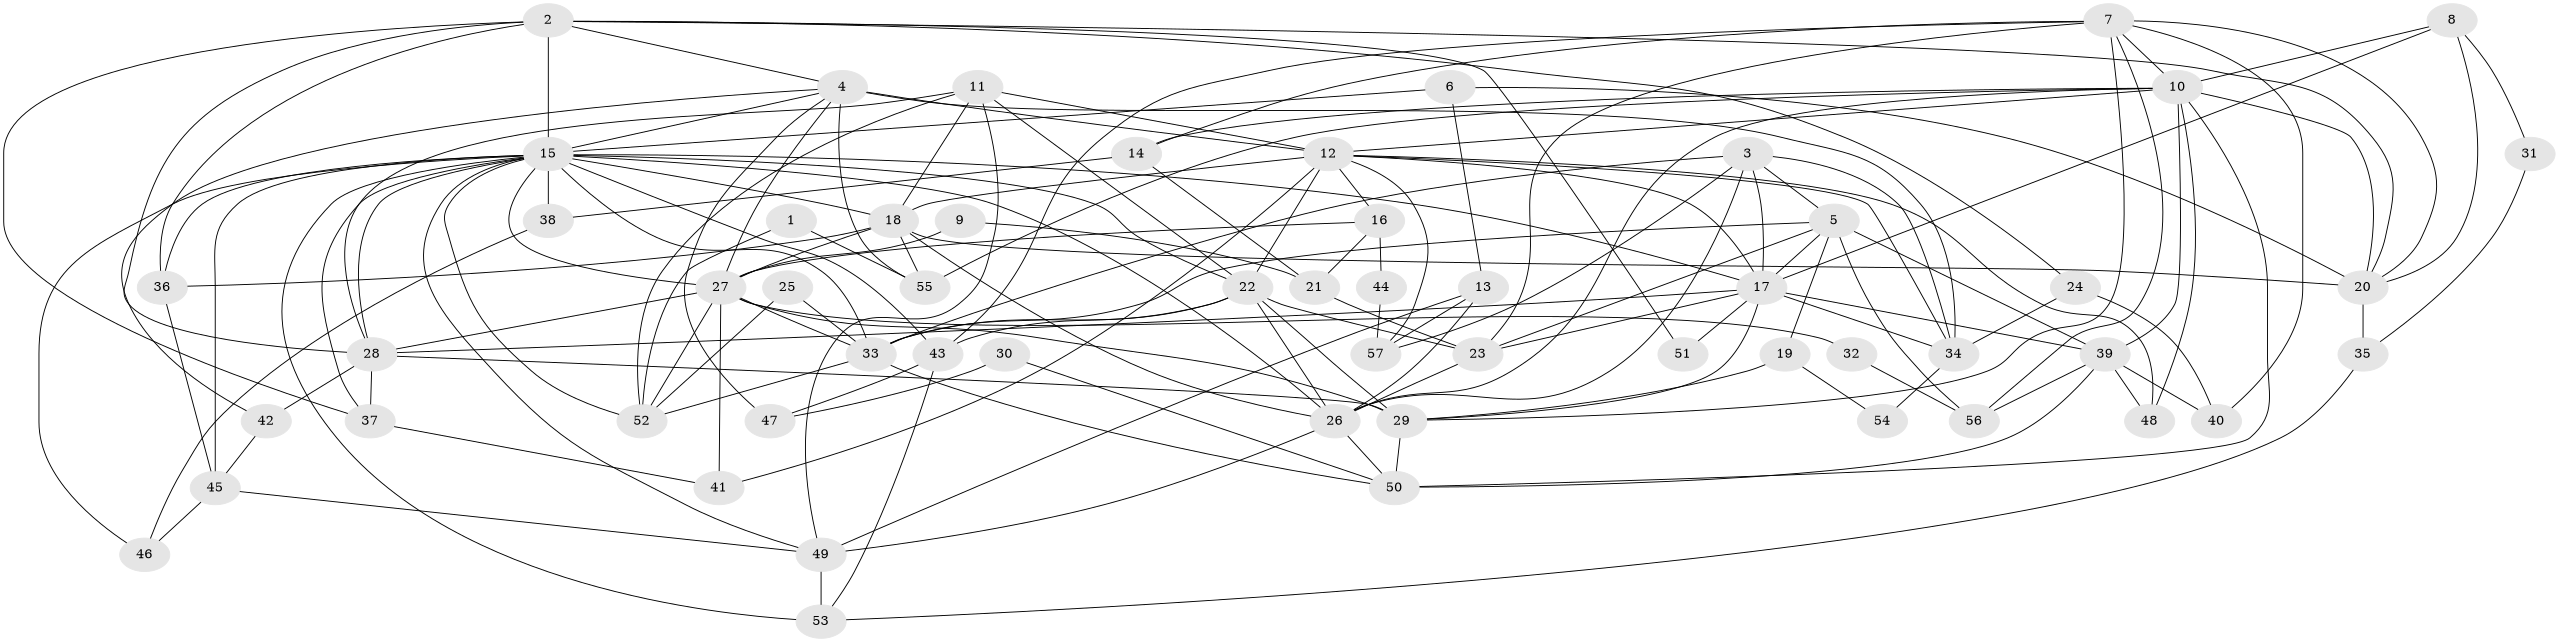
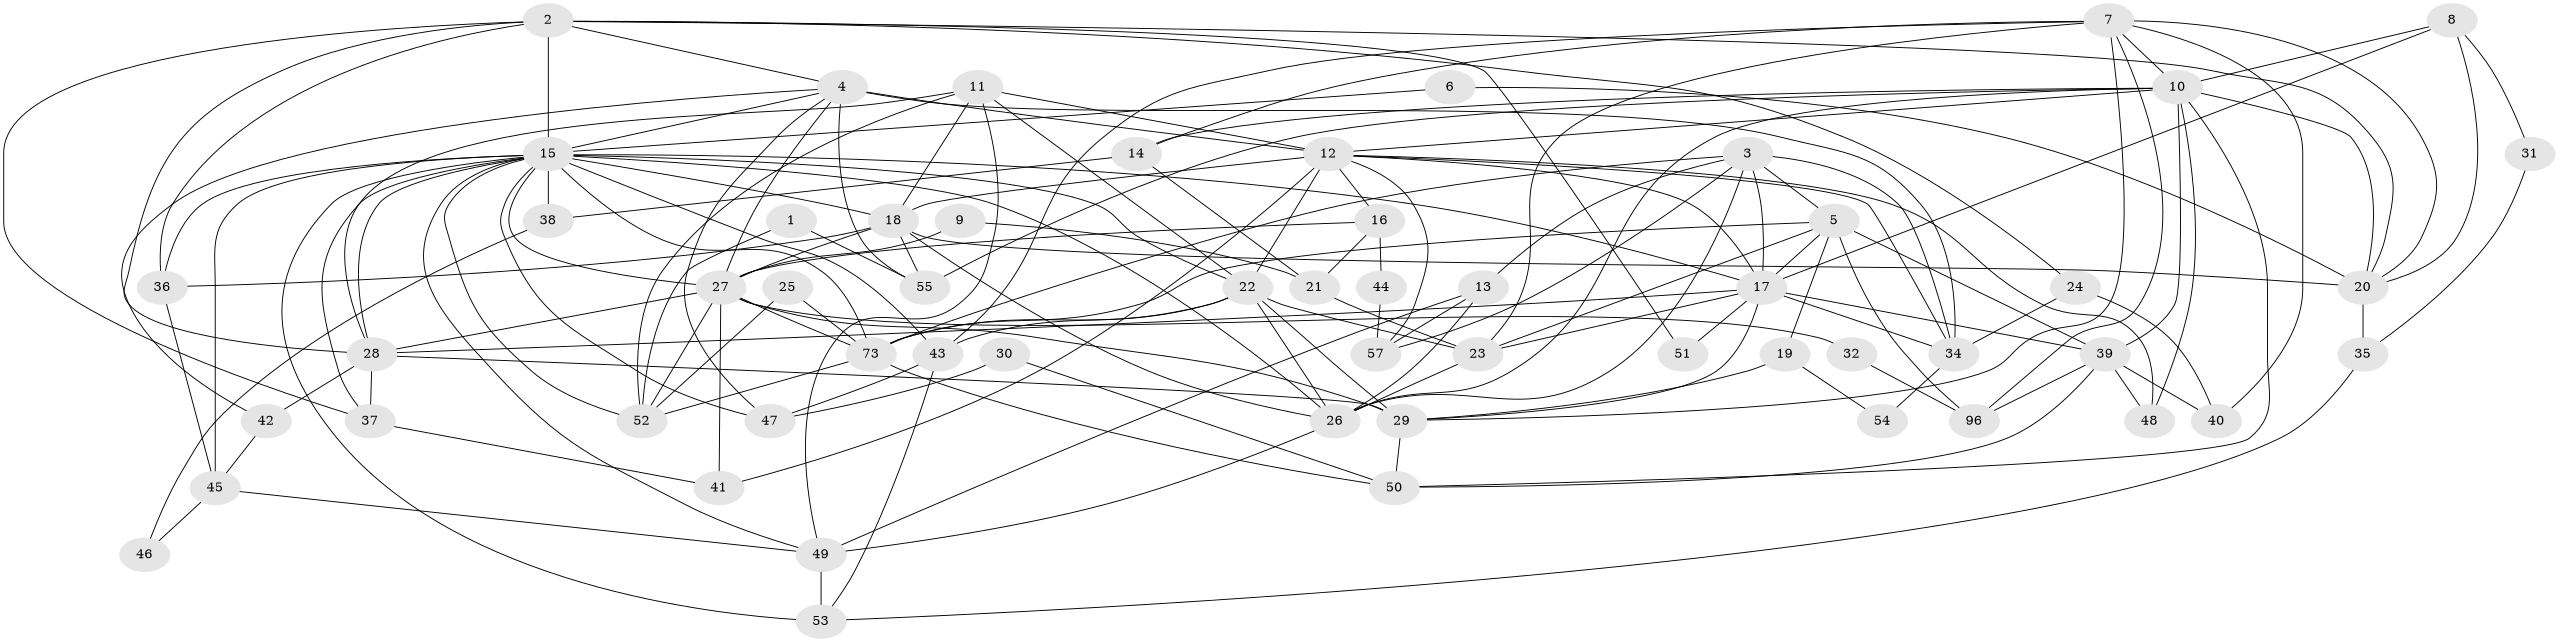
edge "6" -- "13": now "3" -- "13"
edge "15" -- "46": now "15" -- "47"
node "33": label "33" -> "73"
node "56": label "56" -> "96"
edge "26" -- "50": removed
